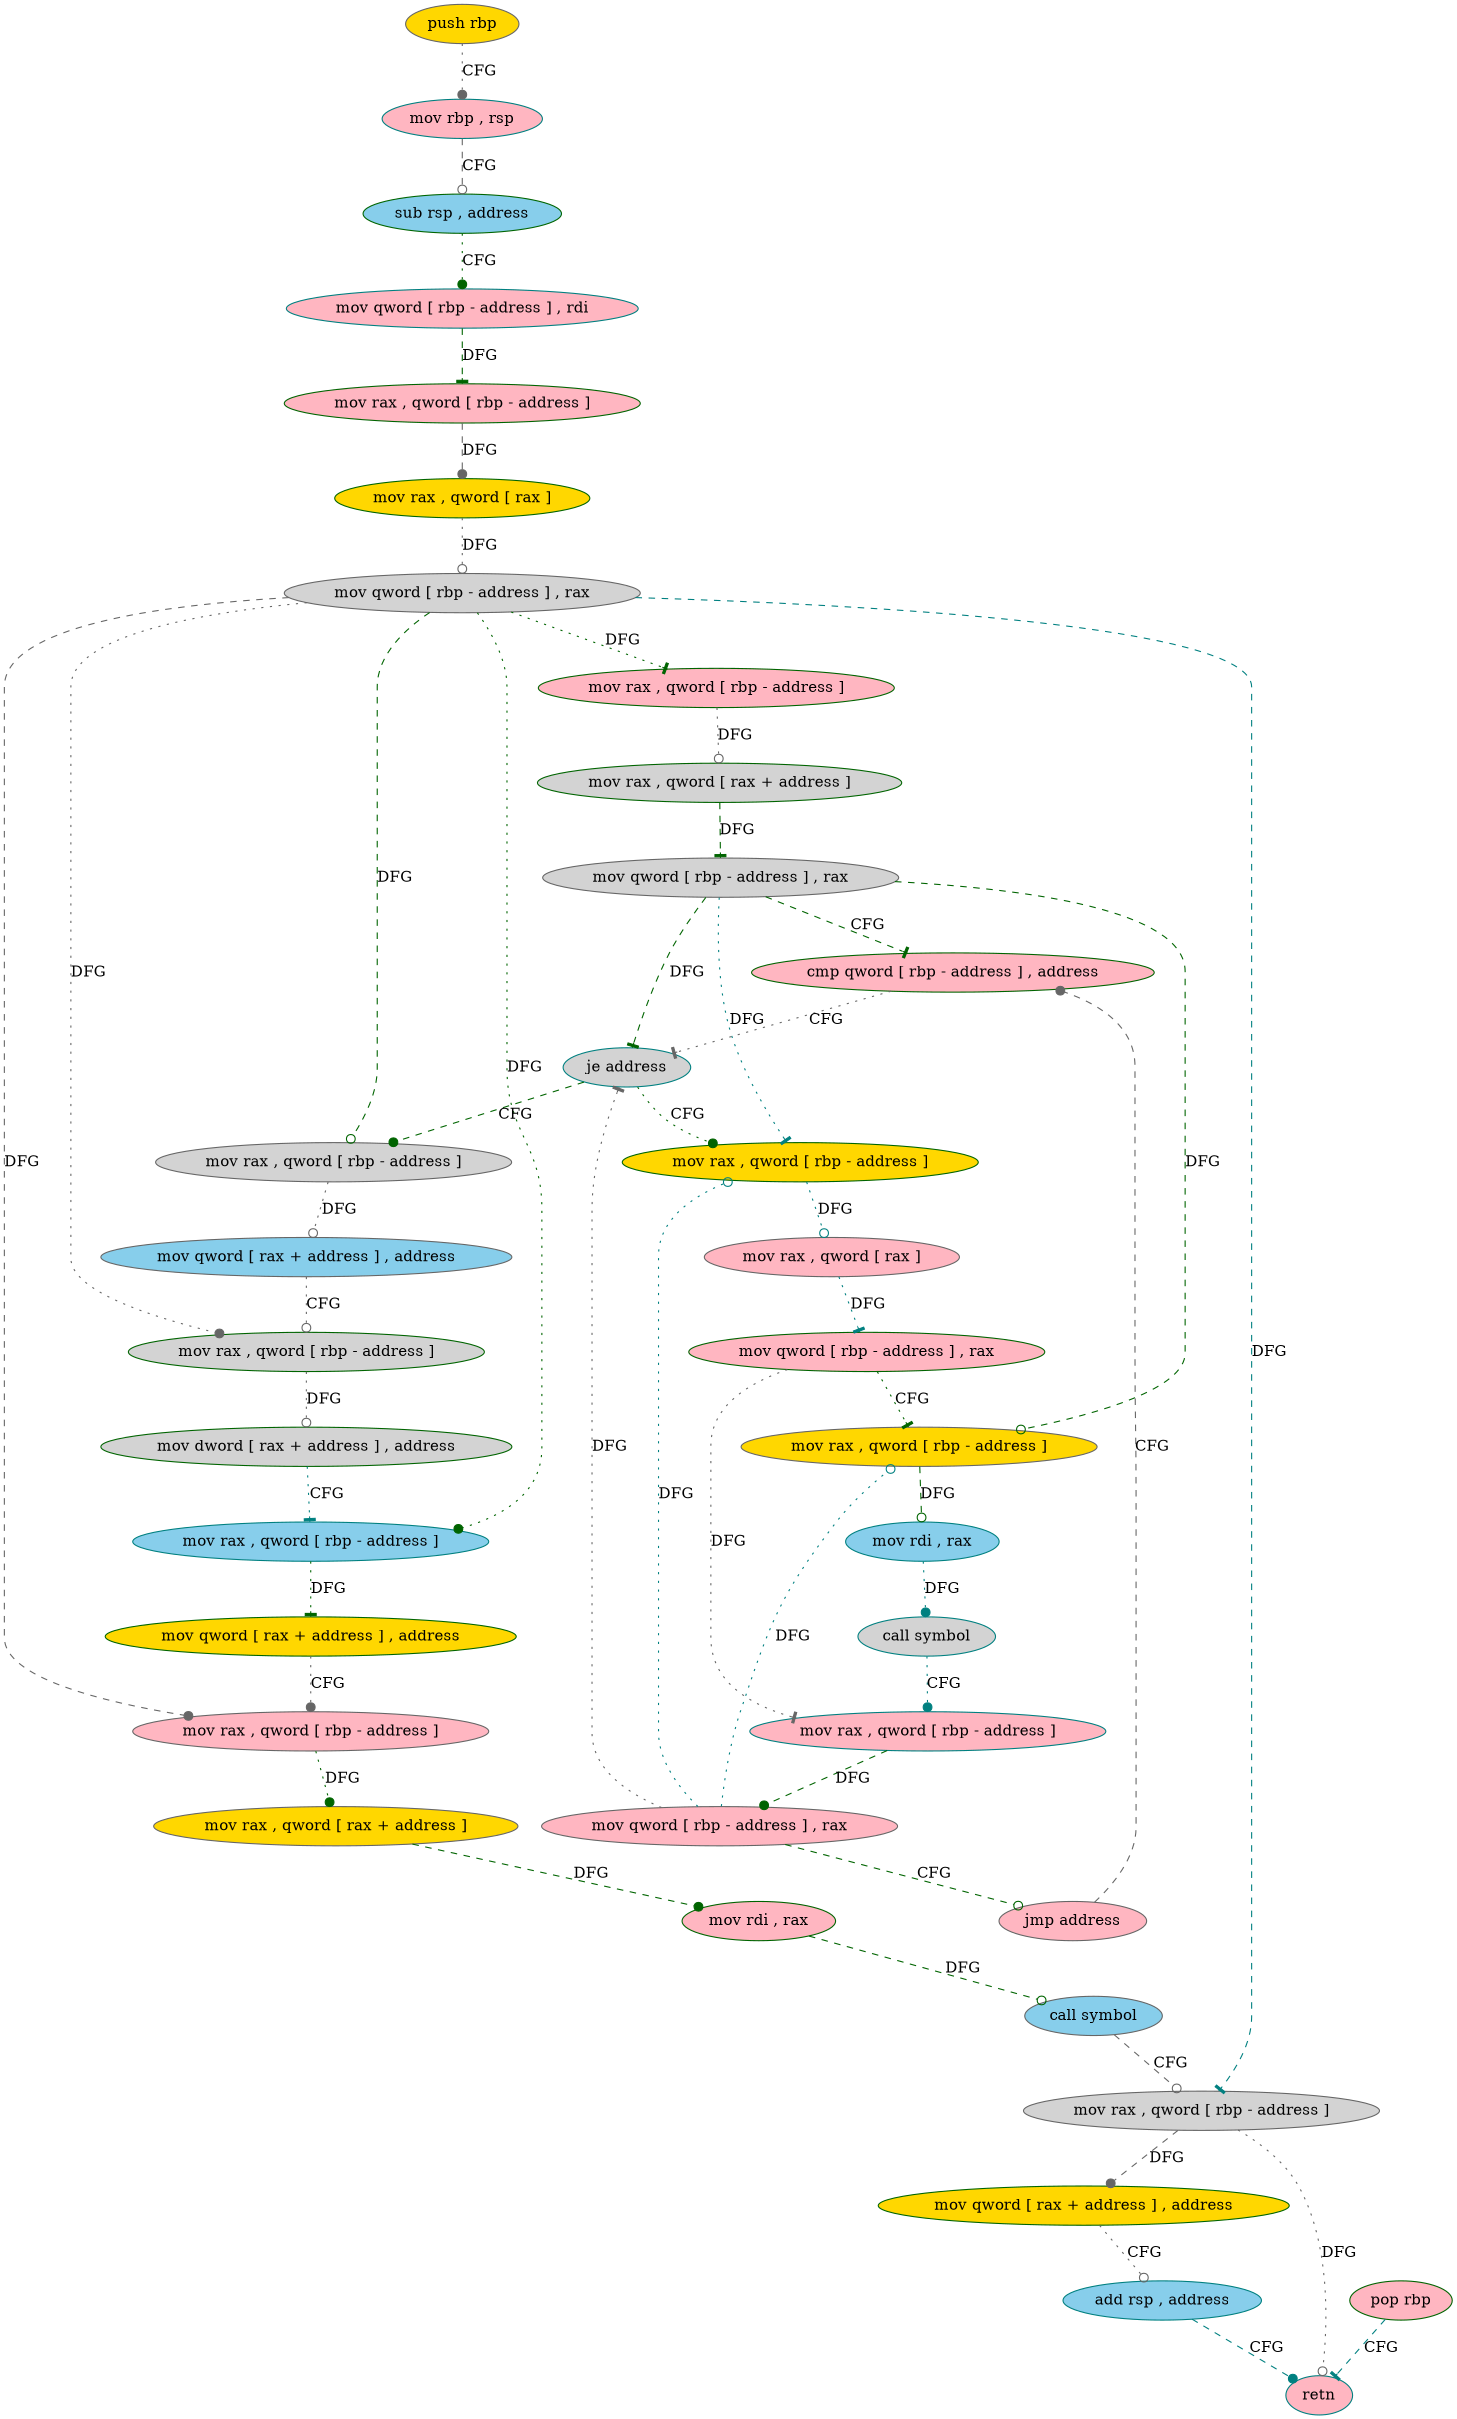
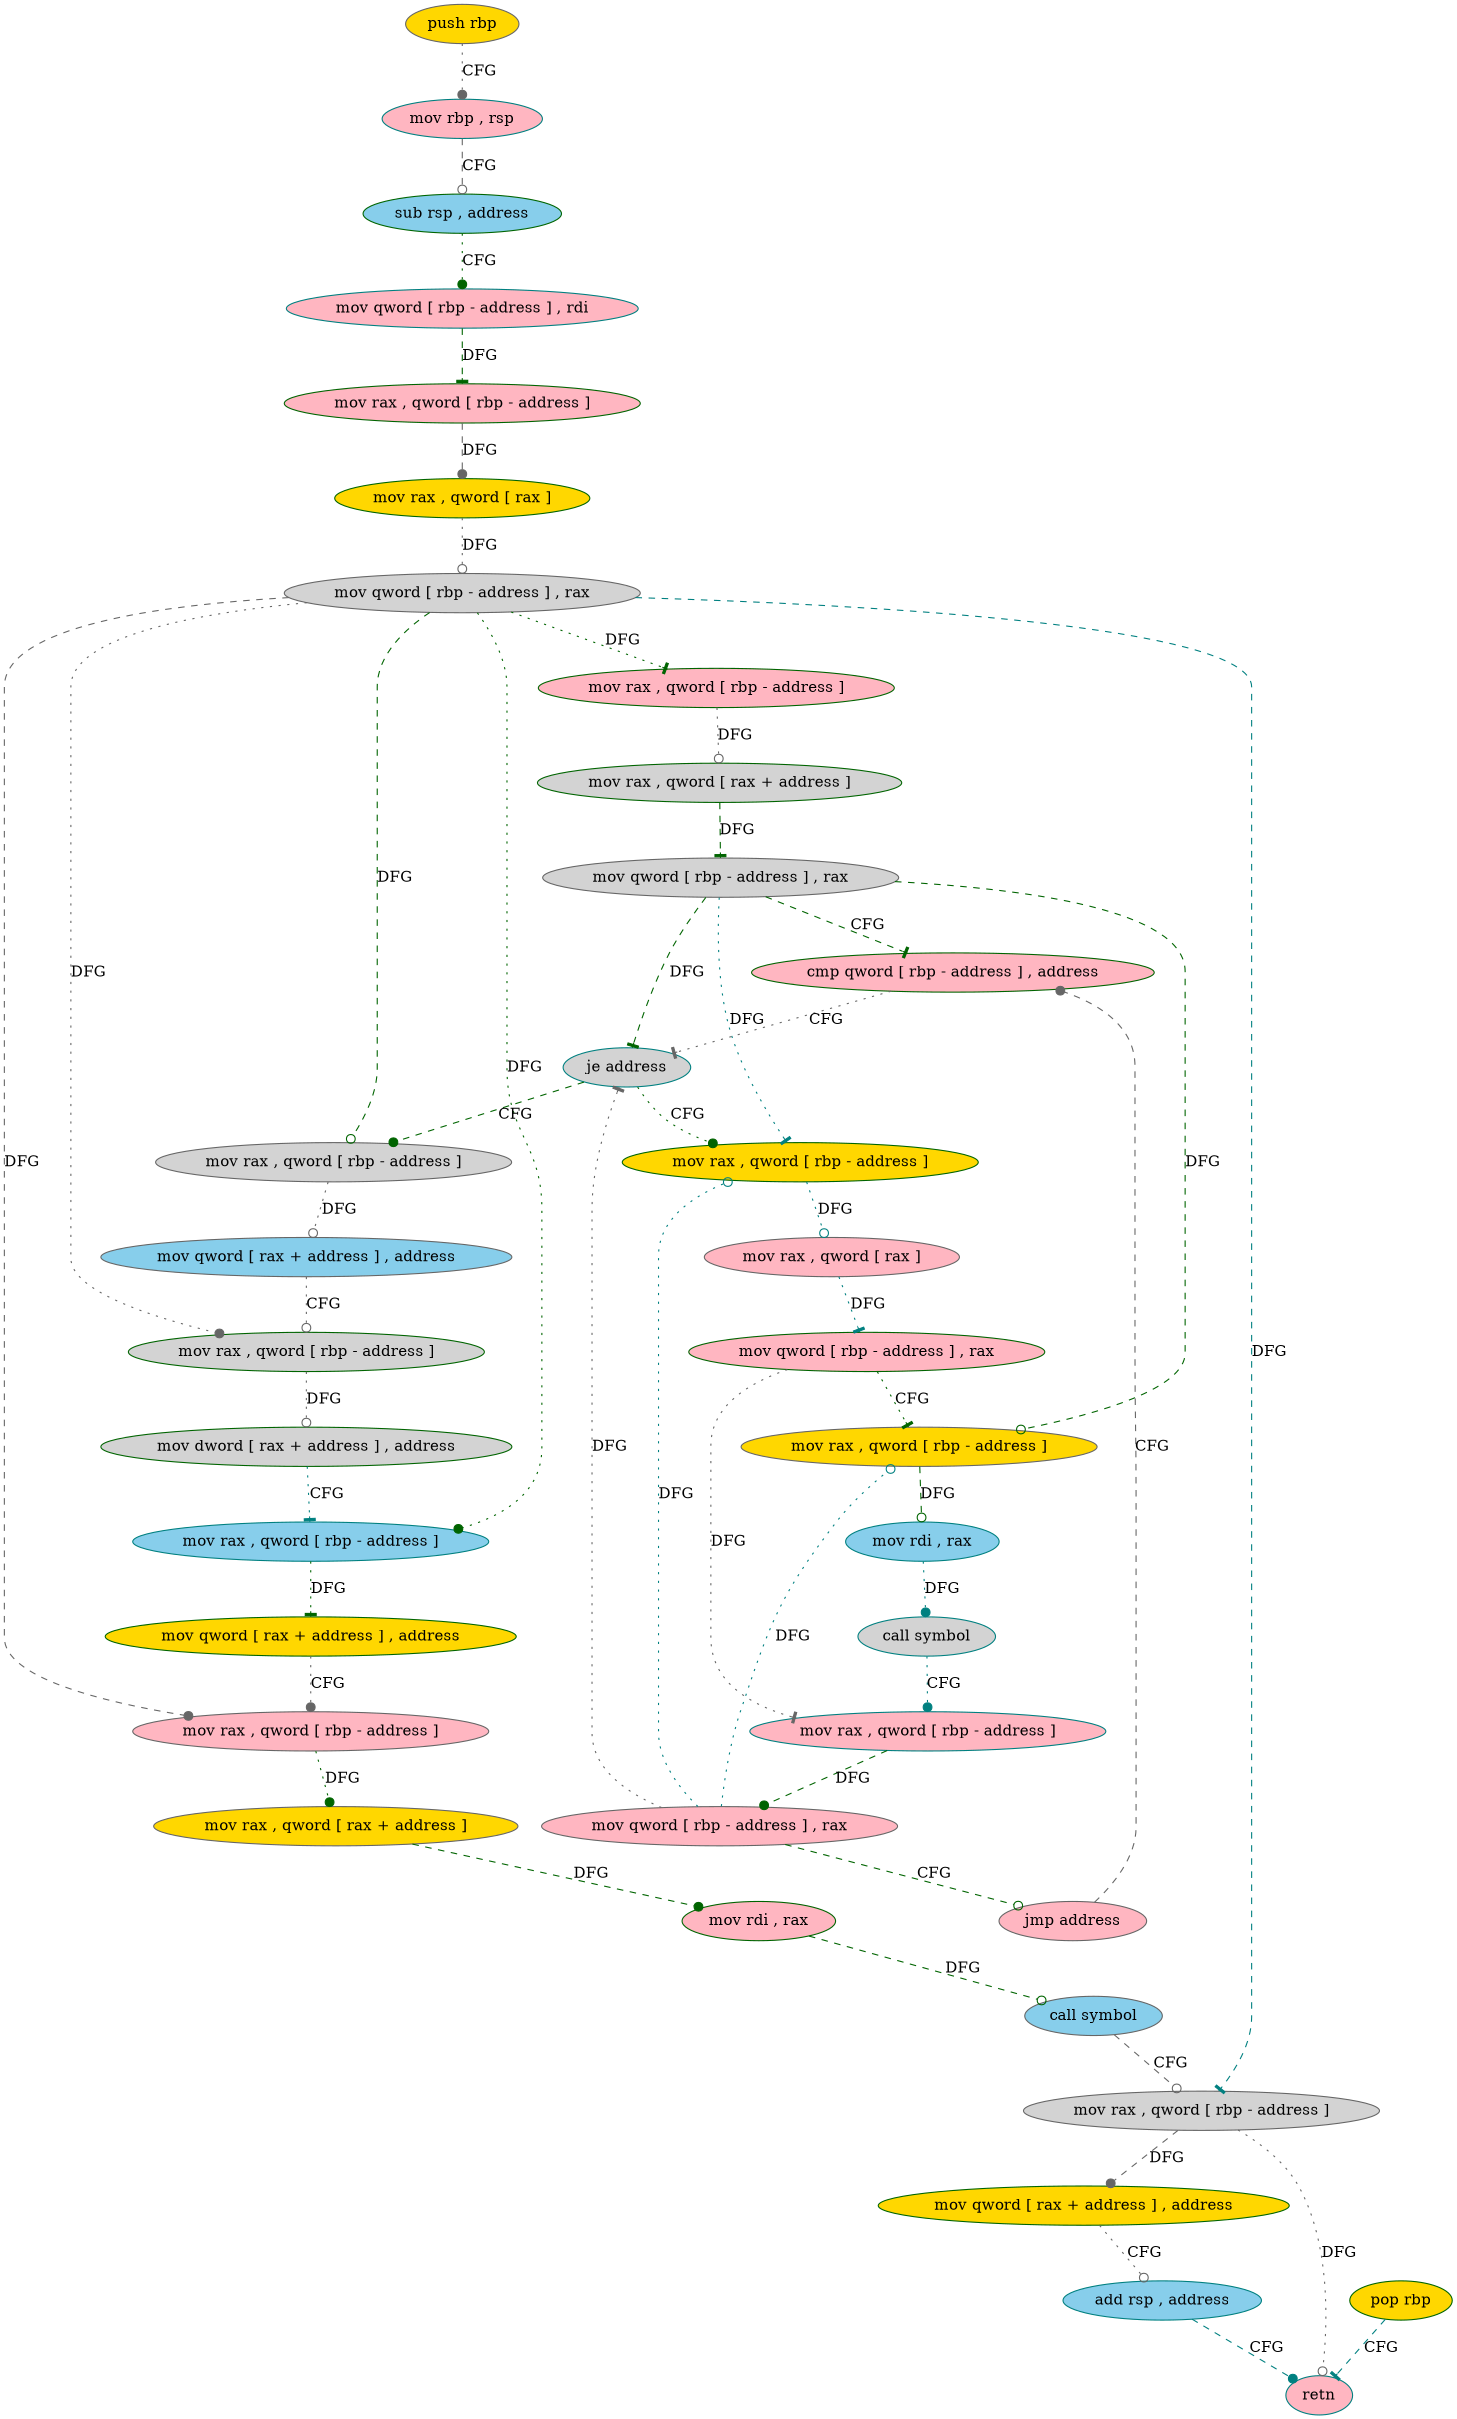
node "pop rbp": fillcolor lightpink -> gold
